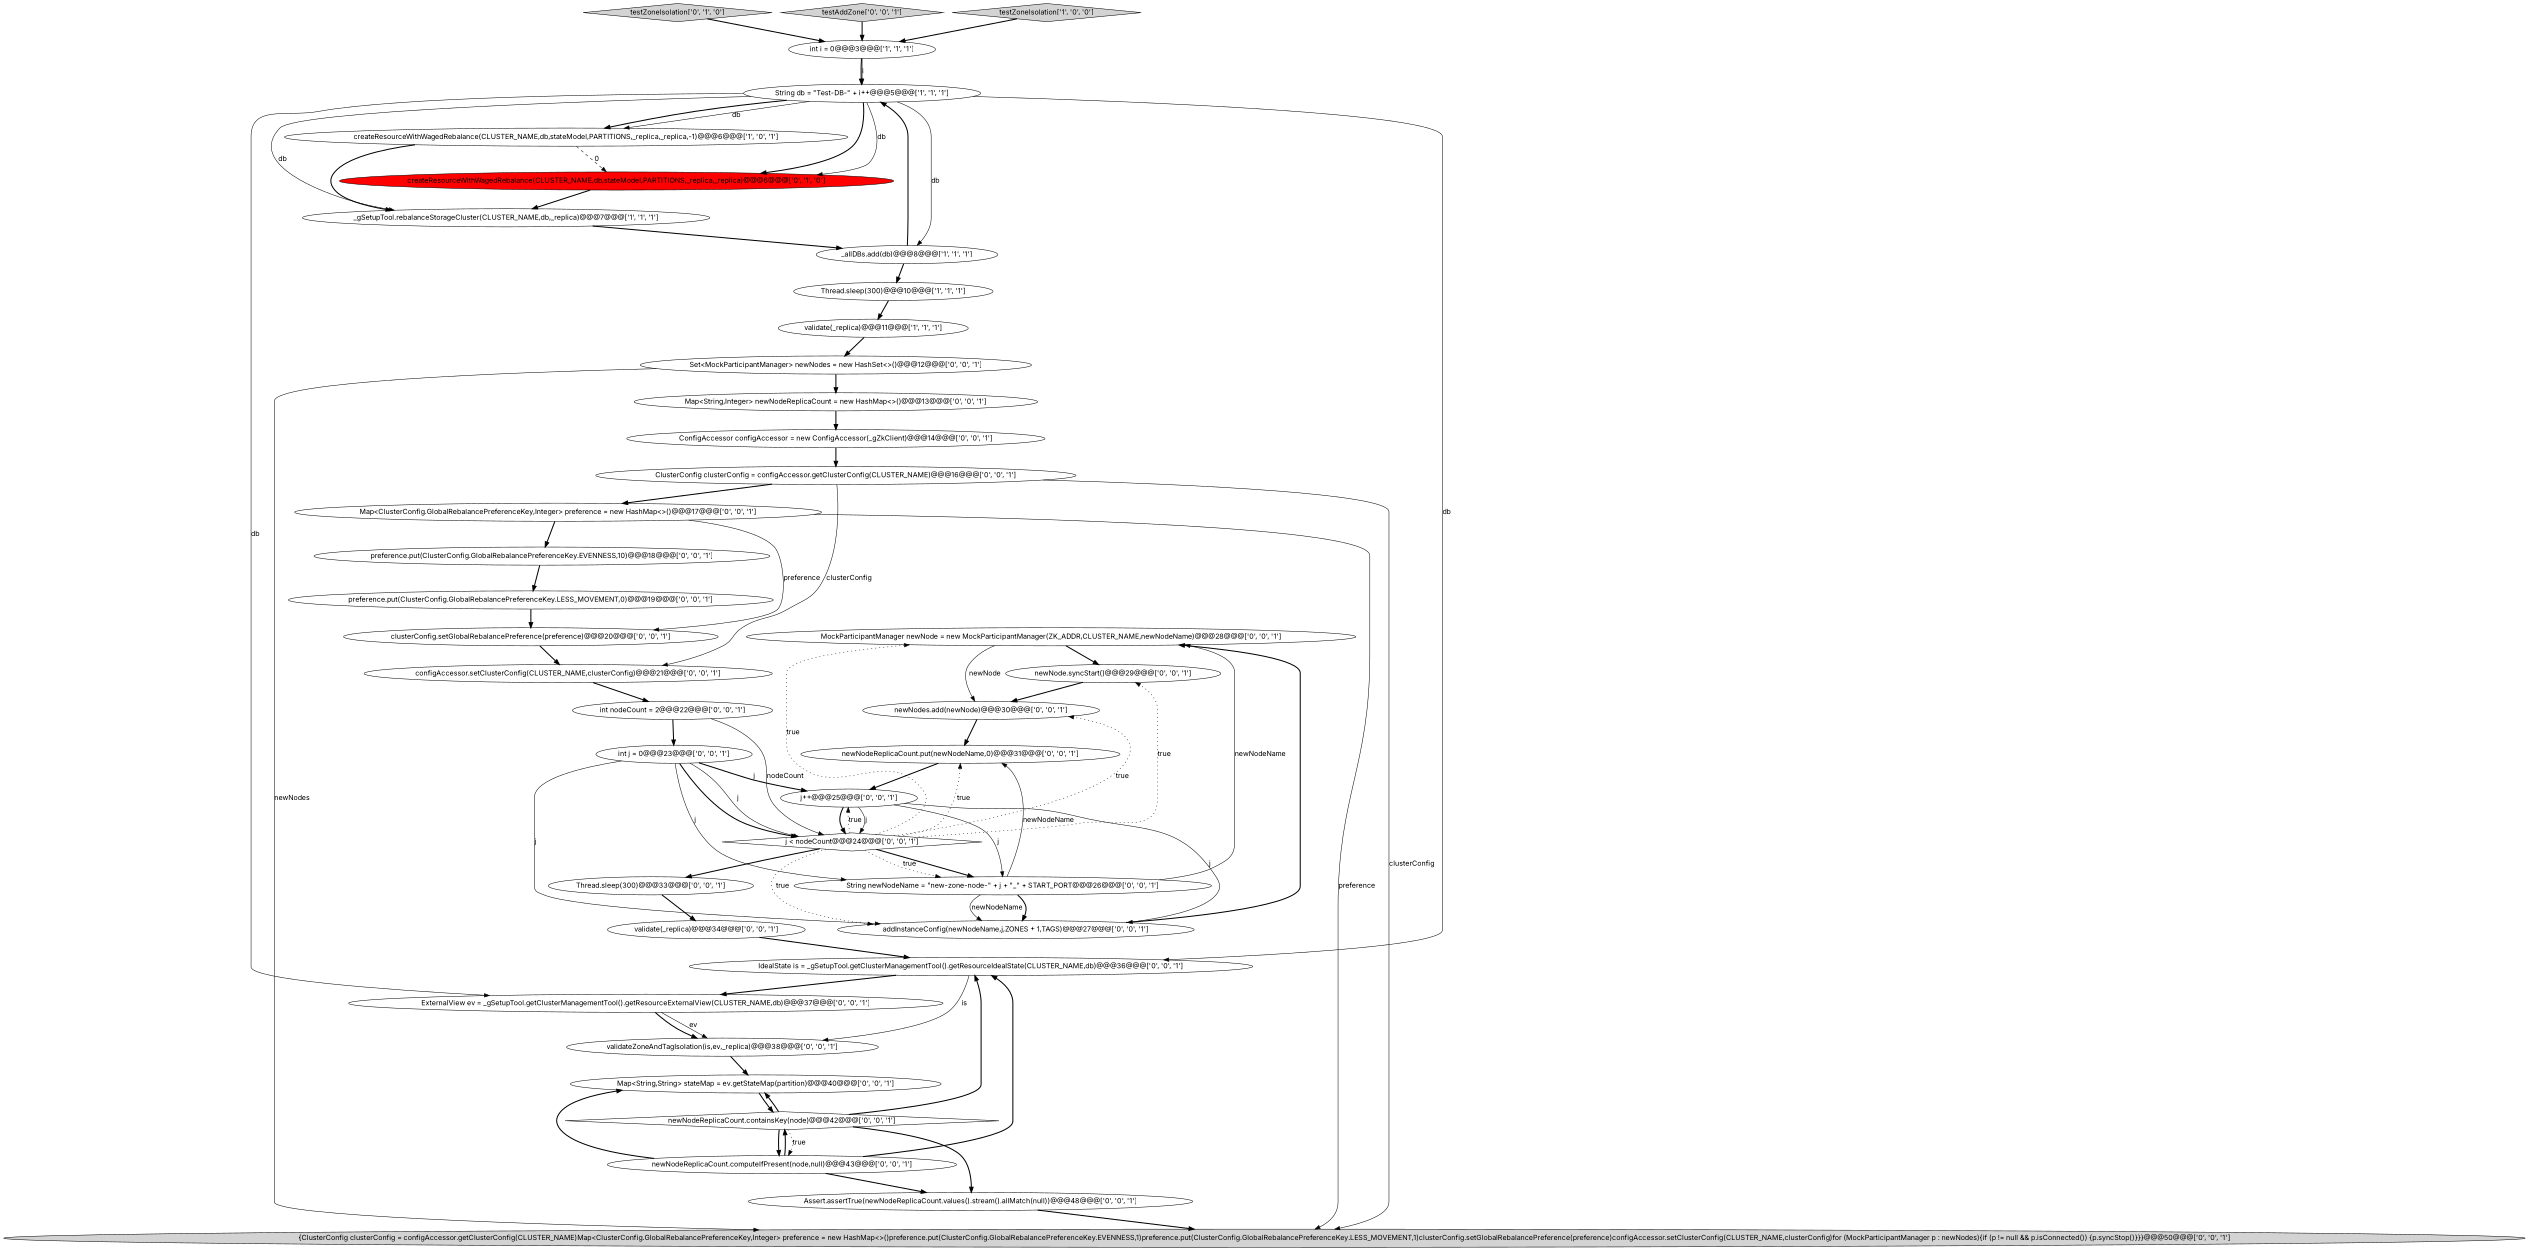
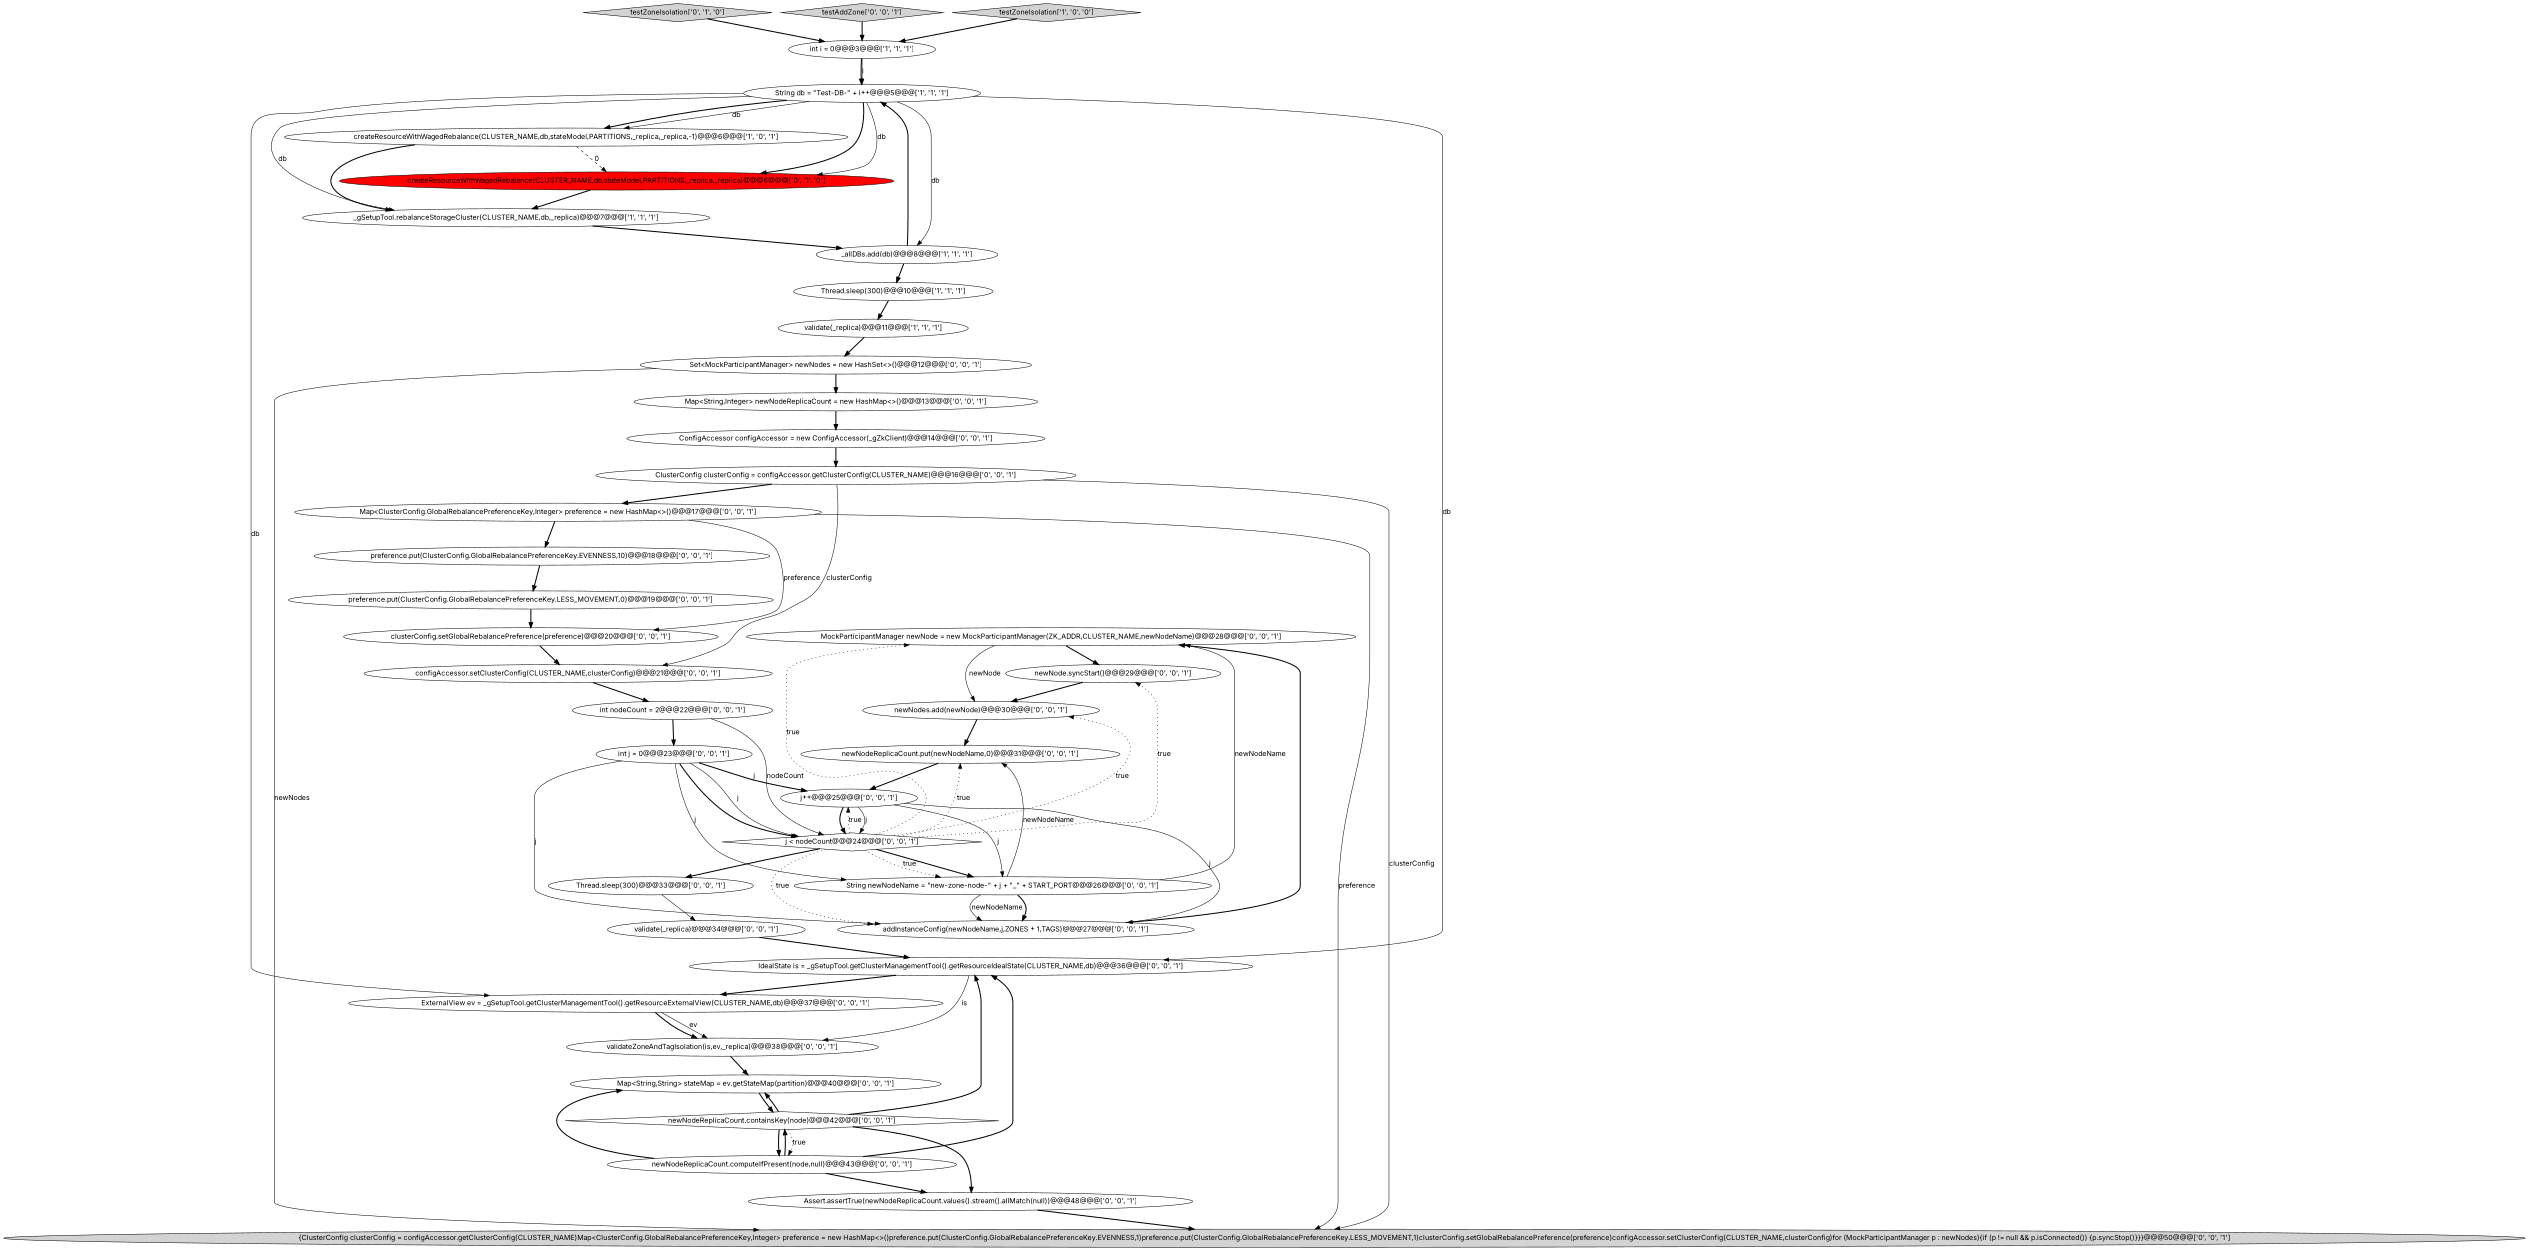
edge "Thread.sleep(300)@@@33@@@['0', '0', '1']" -> "validate(_replica)@@@34@@@['0', '0', '1']": style bold -> solid
